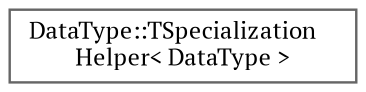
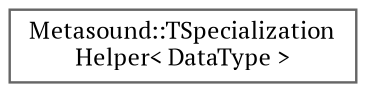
node "DataType::TSpecialization Helper< DataType >": label "DataType::TSpecialization Helper< DataType >" -> "Metasound::TSpecialization Helper< DataType >"
